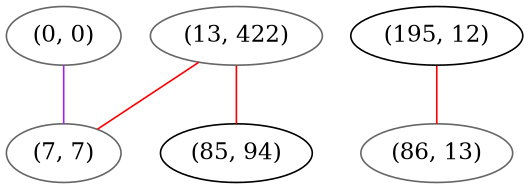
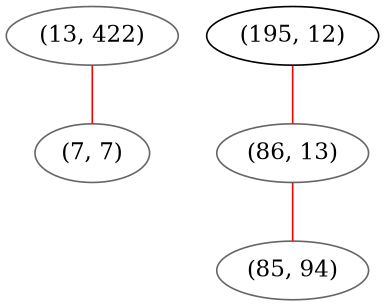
node "(0, 0)": removed
edge "(13, 422)" -- "(85, 94)": now "(86, 13)" -- "(85, 94)"
node "(85, 94)": color black -> gray40
